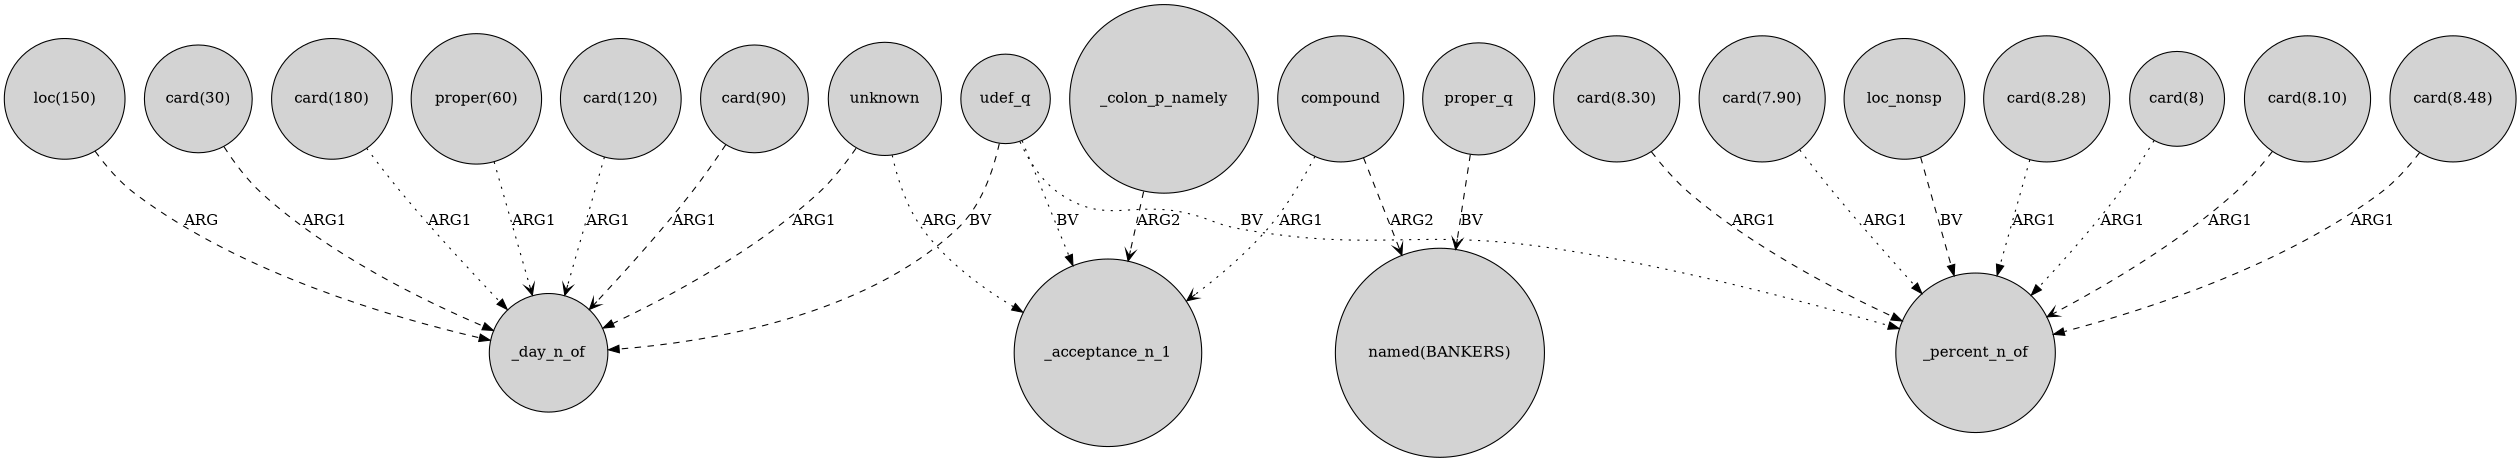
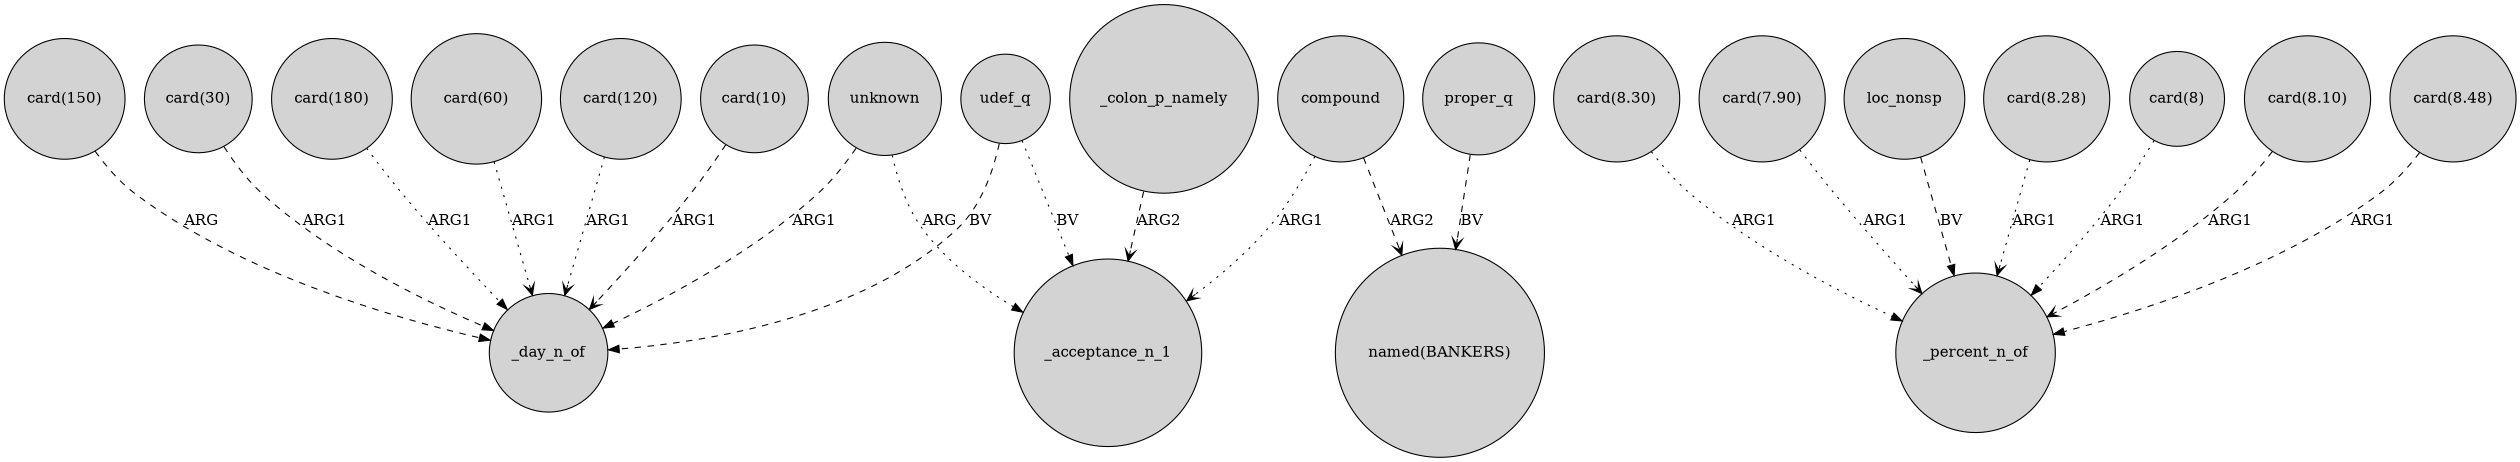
node "loc(150)": label "loc(150)" -> "card(150)"
node "proper(60)": label "proper(60)" -> "card(60)"
node "card(90)": label "card(90)" -> "card(10)"
edge "card(8.28)" -> "_percent_n_of": arrowhead normal -> vee
edge "card(7.90)" -> "_percent_n_of": arrowhead normal -> vee
edge "udef_q" -> "_percent_n_of": removed, label "BV"
edge "card(8.30)" -> "_percent_n_of": style dashed -> dotted
